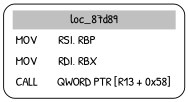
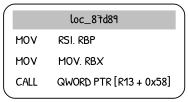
node "loc_87d89": text "MOV        RDI, RBX" -> "MOV        MOV, RBX"
